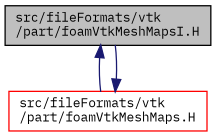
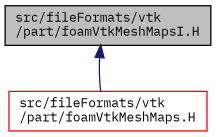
edge "src/fileFormats/vtk /part/foamVtkMeshMapsI.H" -> "src/fileFormats/vtk /part/foamVtkMeshMaps.H": removed
